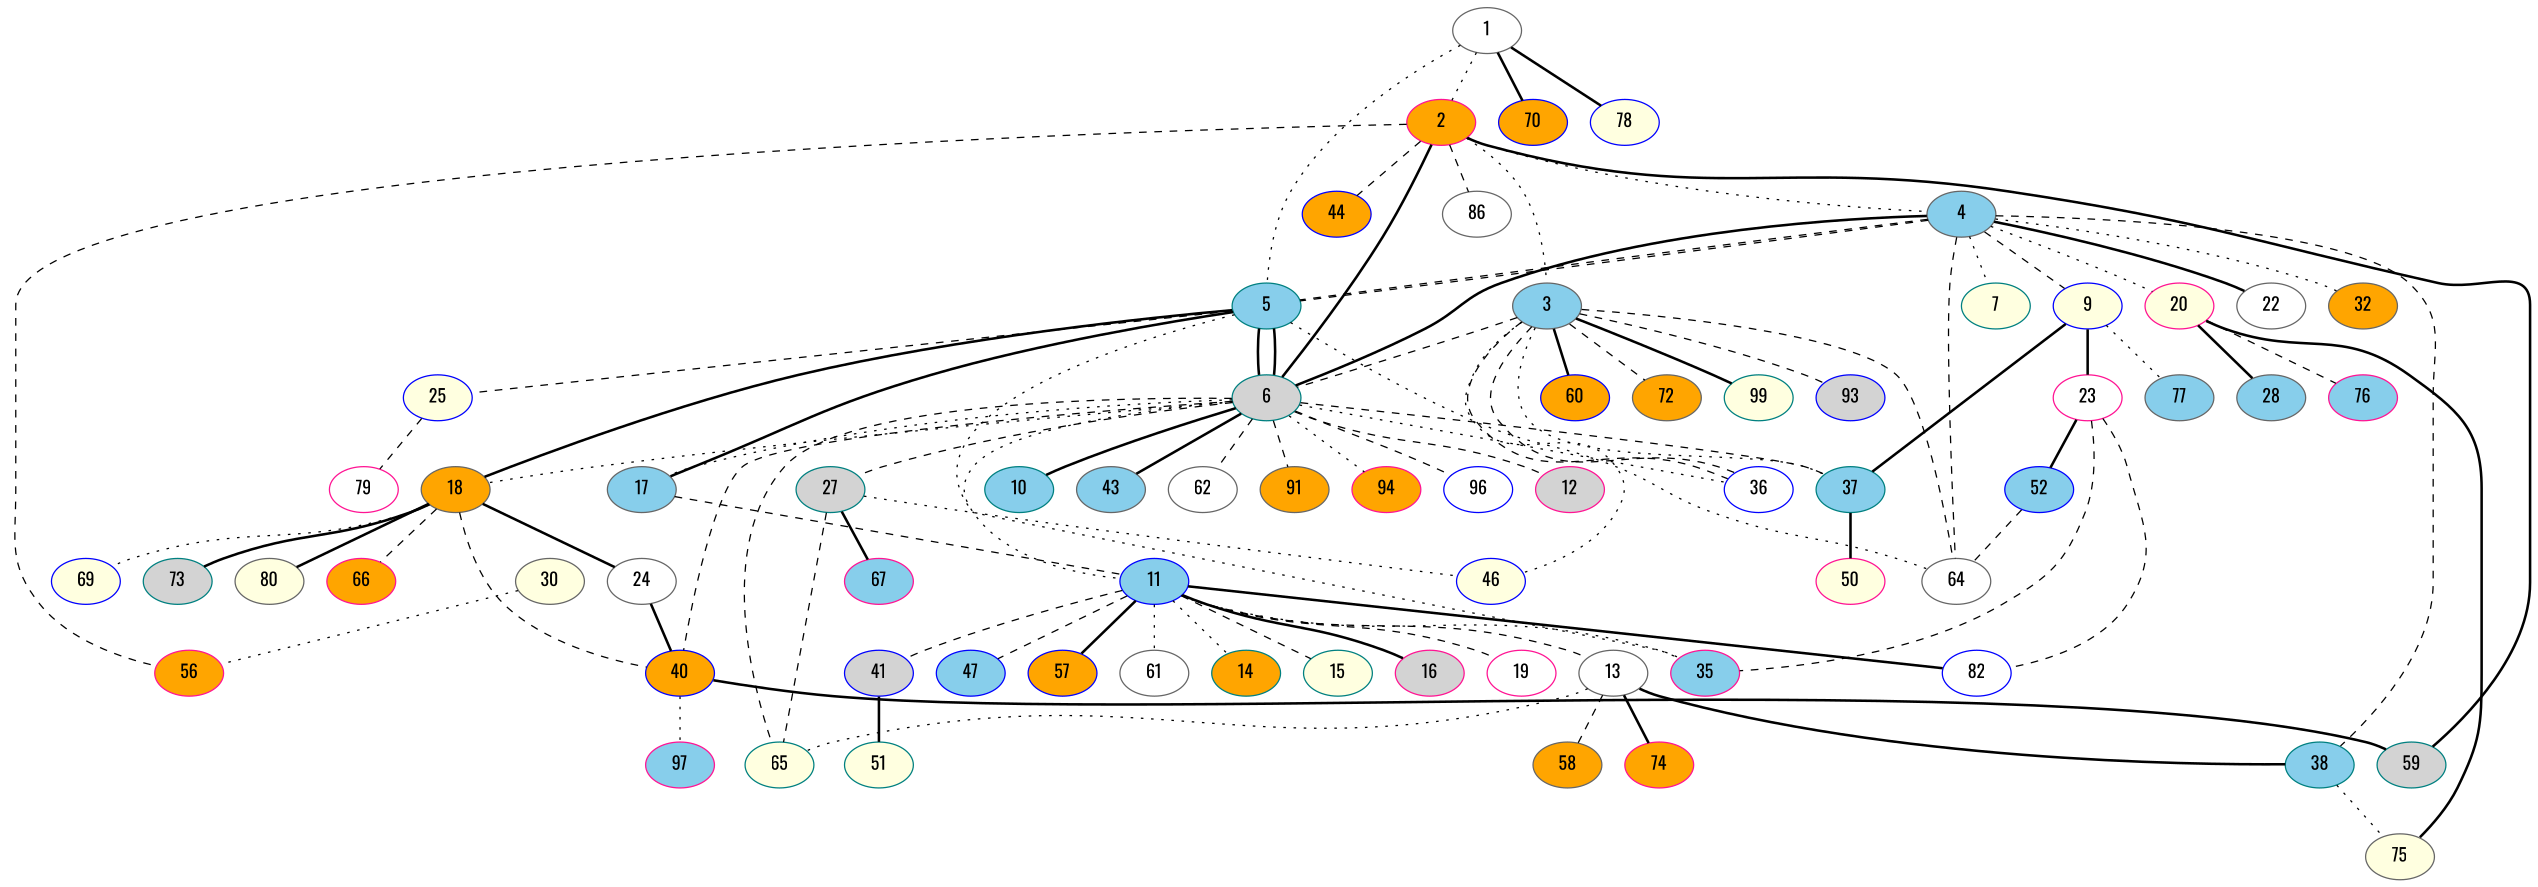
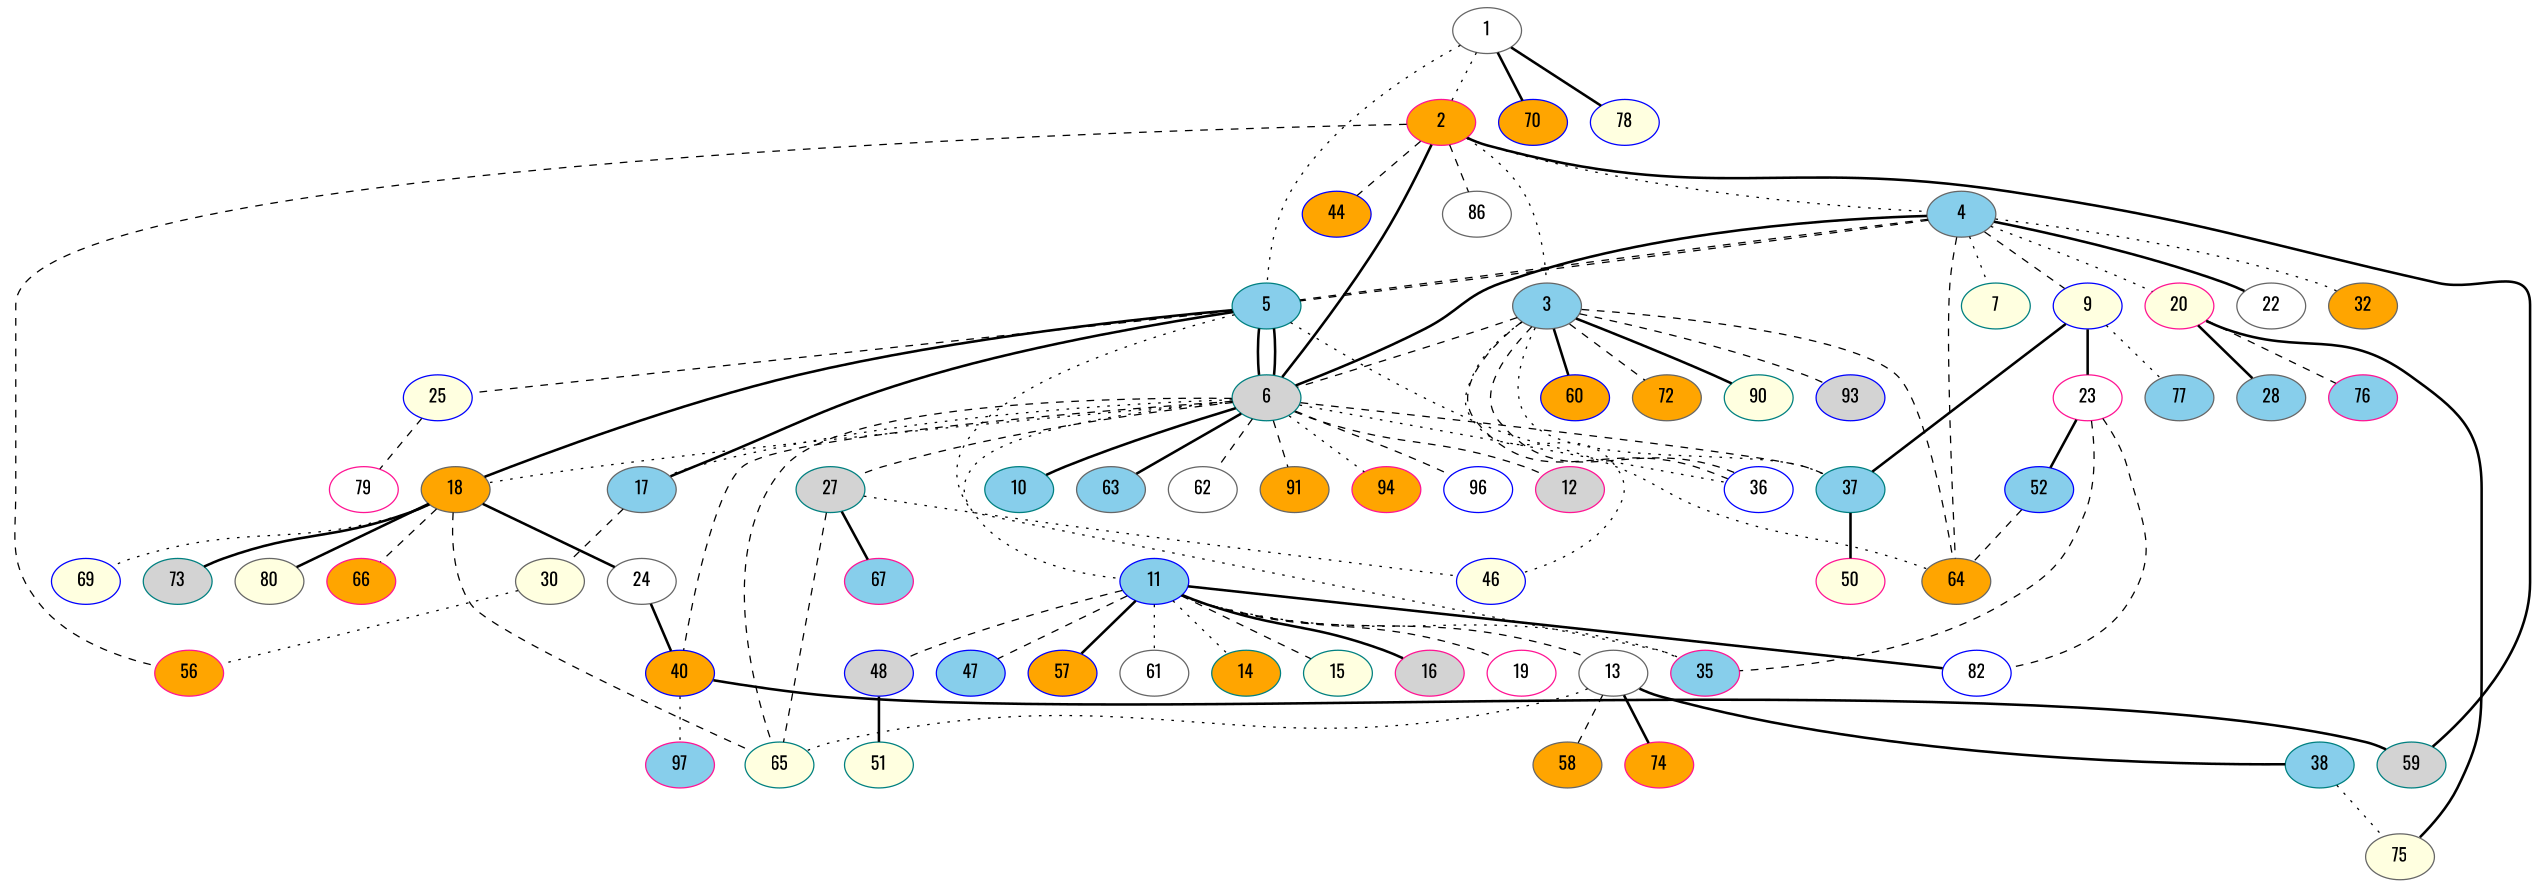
edge "4" -- "38": removed
node "99": label "99" -> "90"
node "43": label "43" -> "63"
edge "17" -- "11": now "17" -- "30"
node "64": fillcolor white -> orange
edge "18" -- "40": now "18" -- "65"
node "41": label "41" -> "48"
